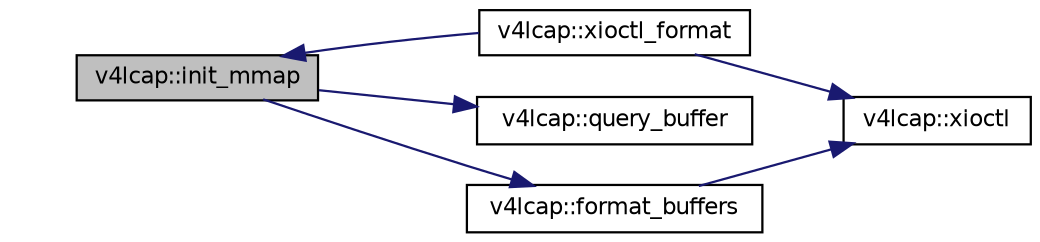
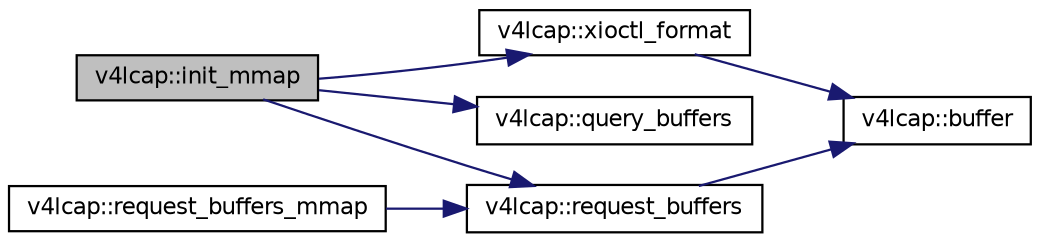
edge "v4lcap::xioctl_format" -> "v4lcap::init_mmap": reversed
node "v4lcap::query_buffer": label "v4lcap::query_buffer" -> "v4lcap::query_buffers"
node "v4lcap::xioctl": label "v4lcap::xioctl" -> "v4lcap::buffer"
node "v4lcap::request_buffers_mmap": added
node "v4lcap::format_buffers": label "v4lcap::format_buffers" -> "v4lcap::request_buffers"
